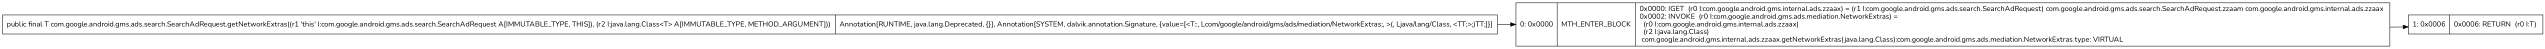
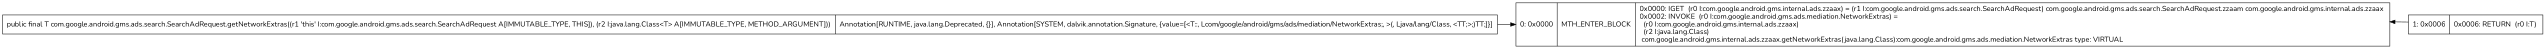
edge "0: 0x0000" -> "1: 0x0006": reversed
